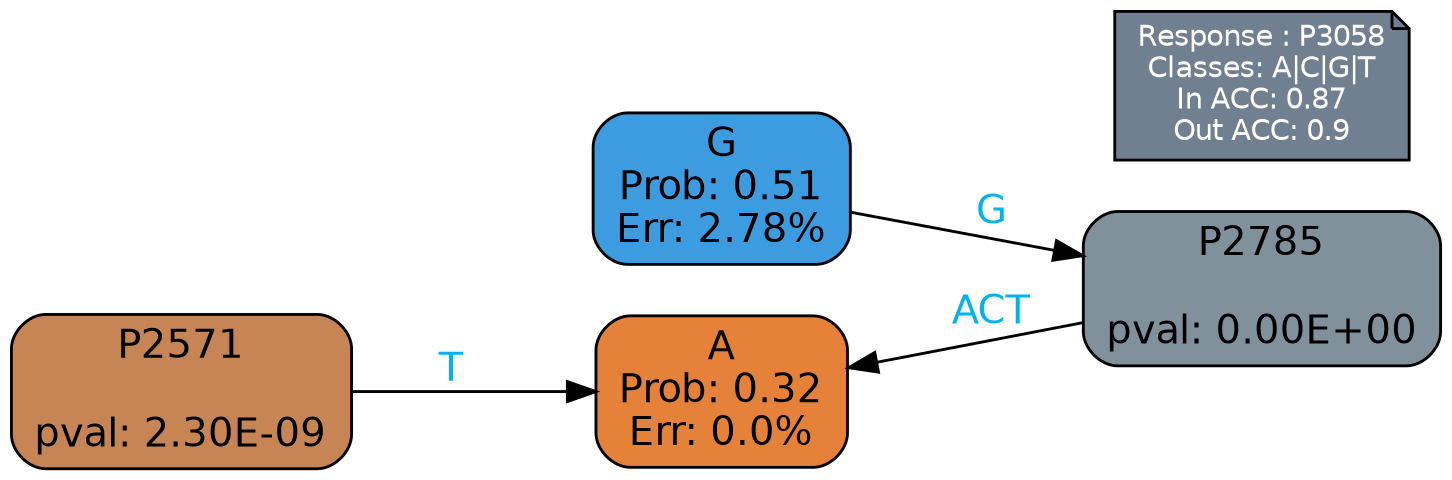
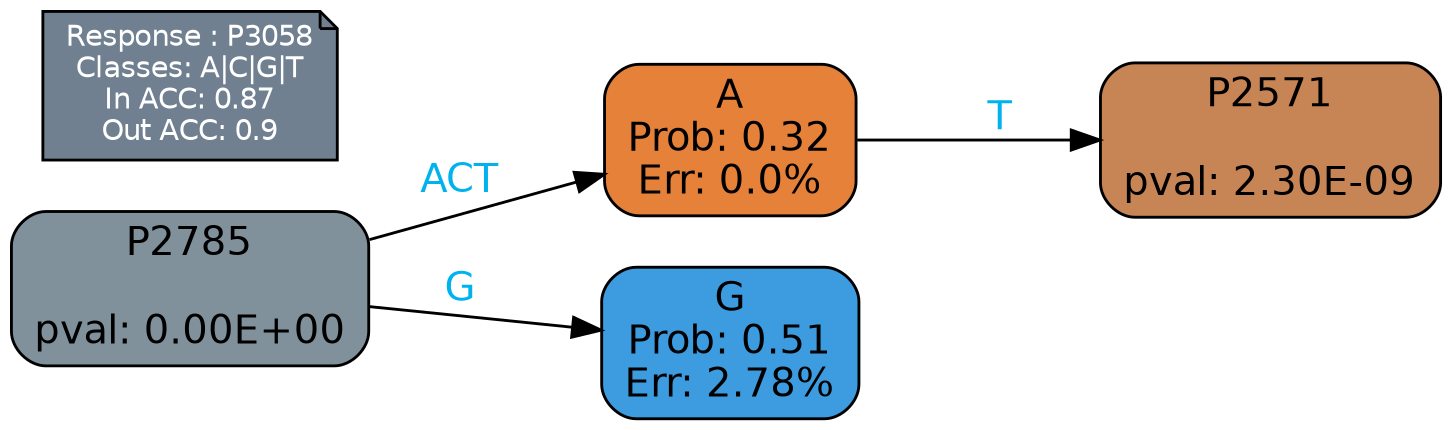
edge "G Prob: 0.51 Err: 2.78%" -> "P2785 pval: 0.00E+00": reversed
edge "P2571 pval: 2.30E-09" -> "A Prob: 0.32 Err: 0.0%": reversed
